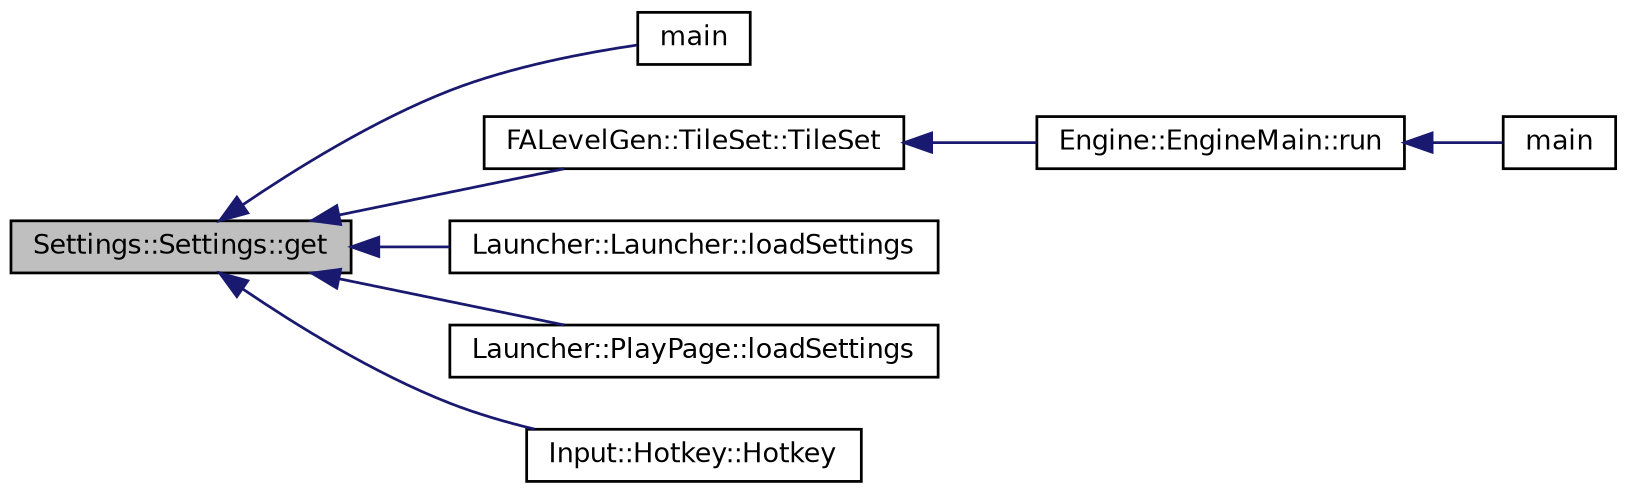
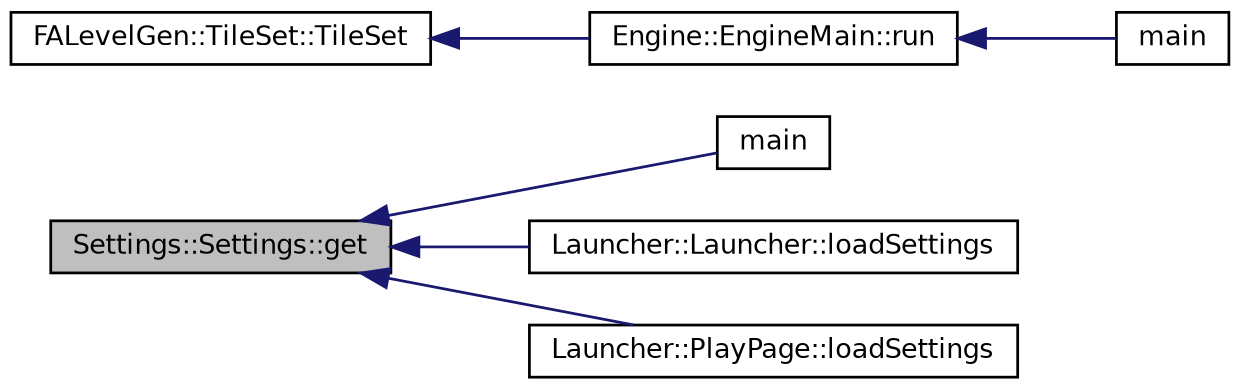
edge "FALevelGen::TileSet::TileSet" -> "Settings::Settings::get": removed
node "Input::Hotkey::Hotkey": removed
